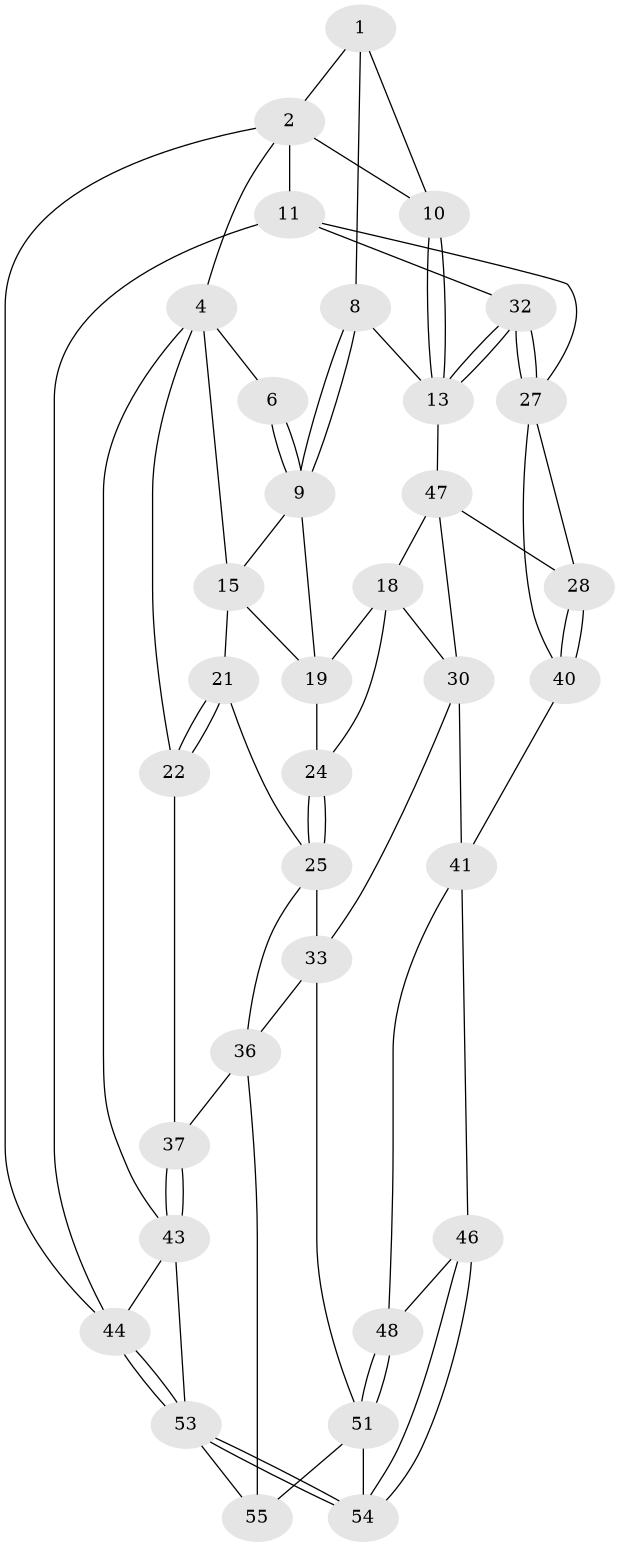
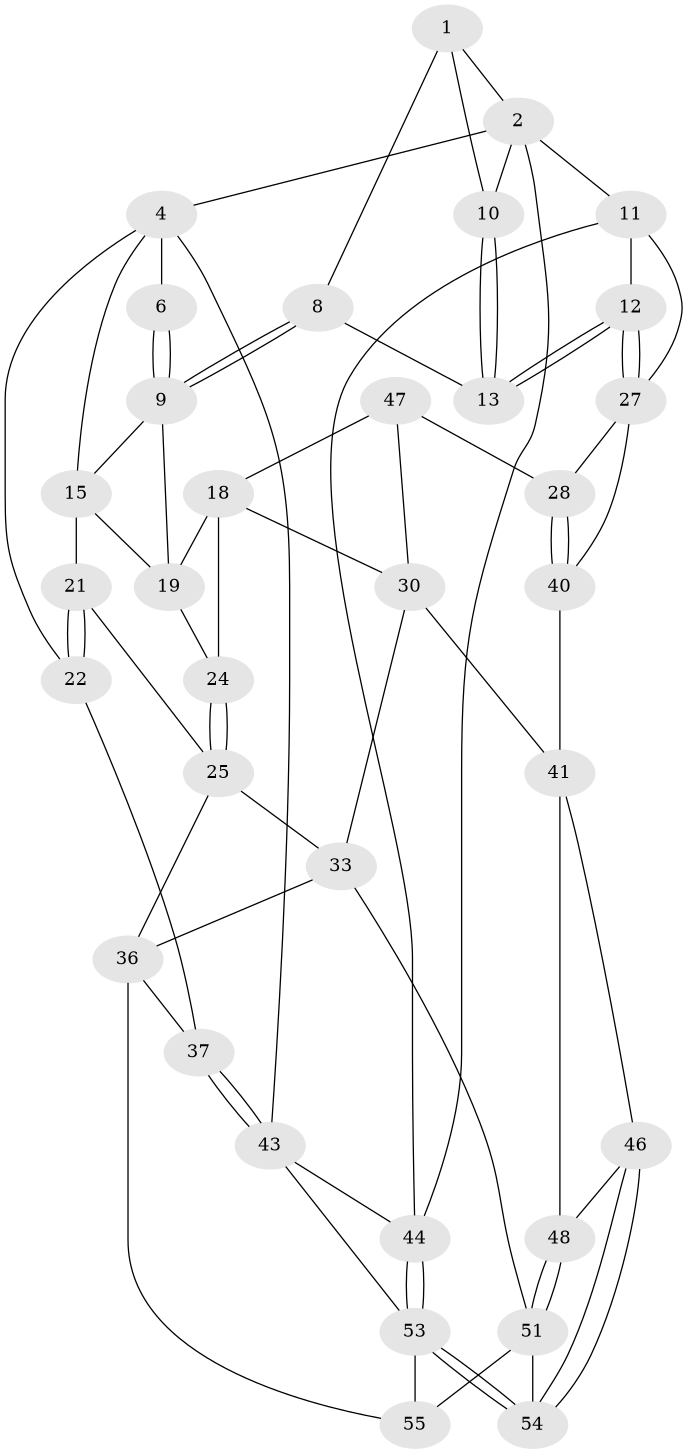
node "32": label "32" -> "12"
edge "13" -- "47": removed
